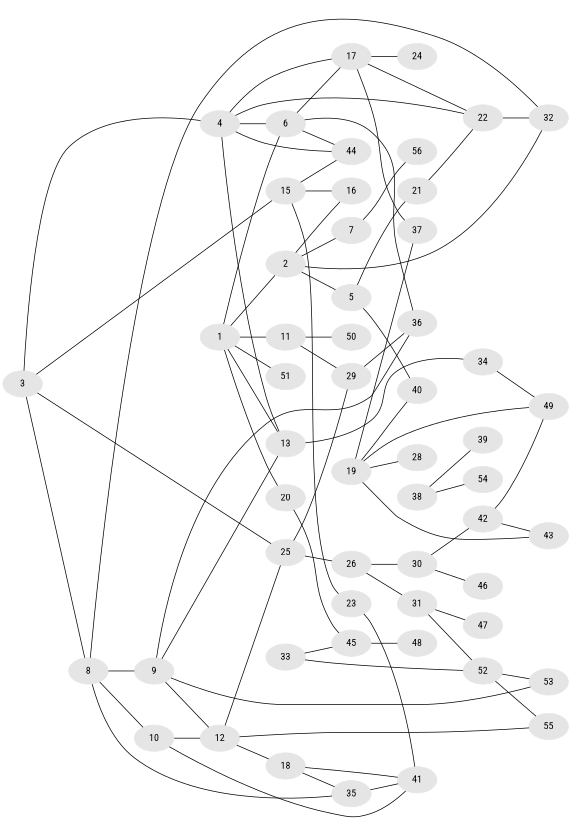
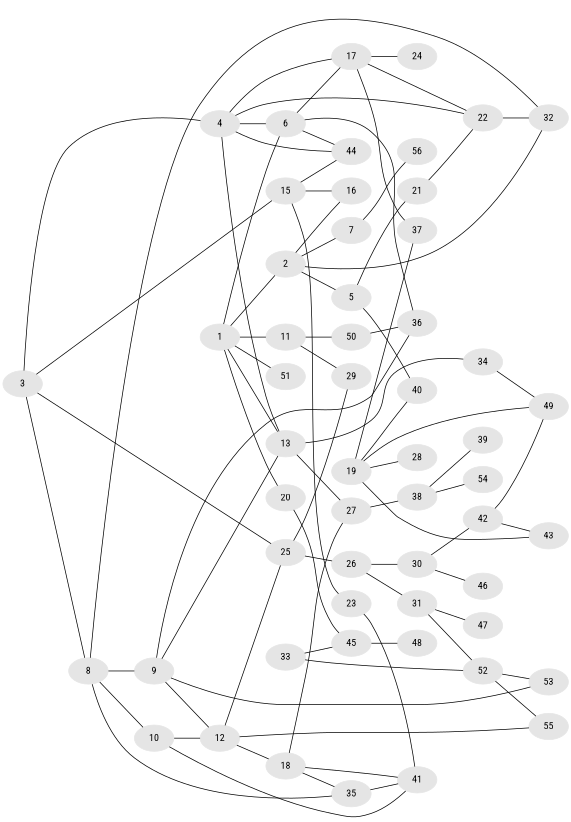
edge "36" -- "29": now "36" -- "50"
node "27": added
